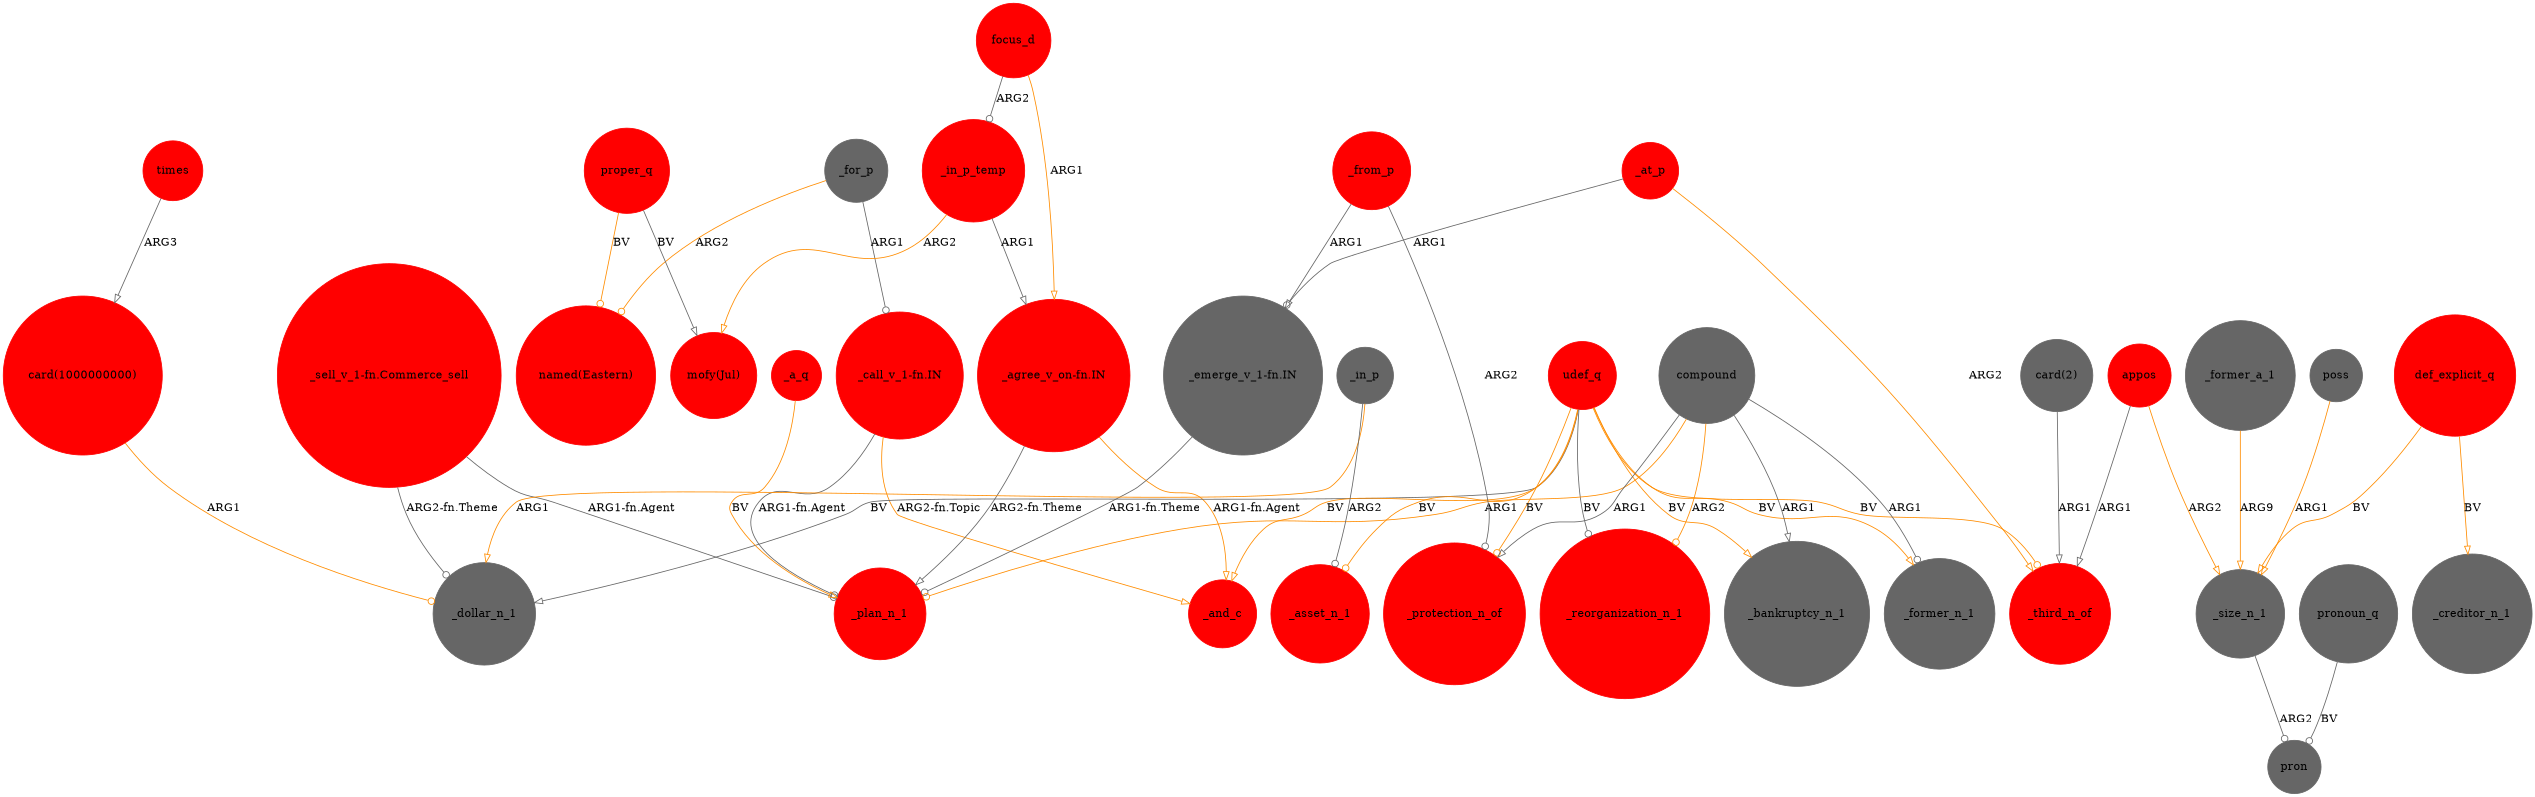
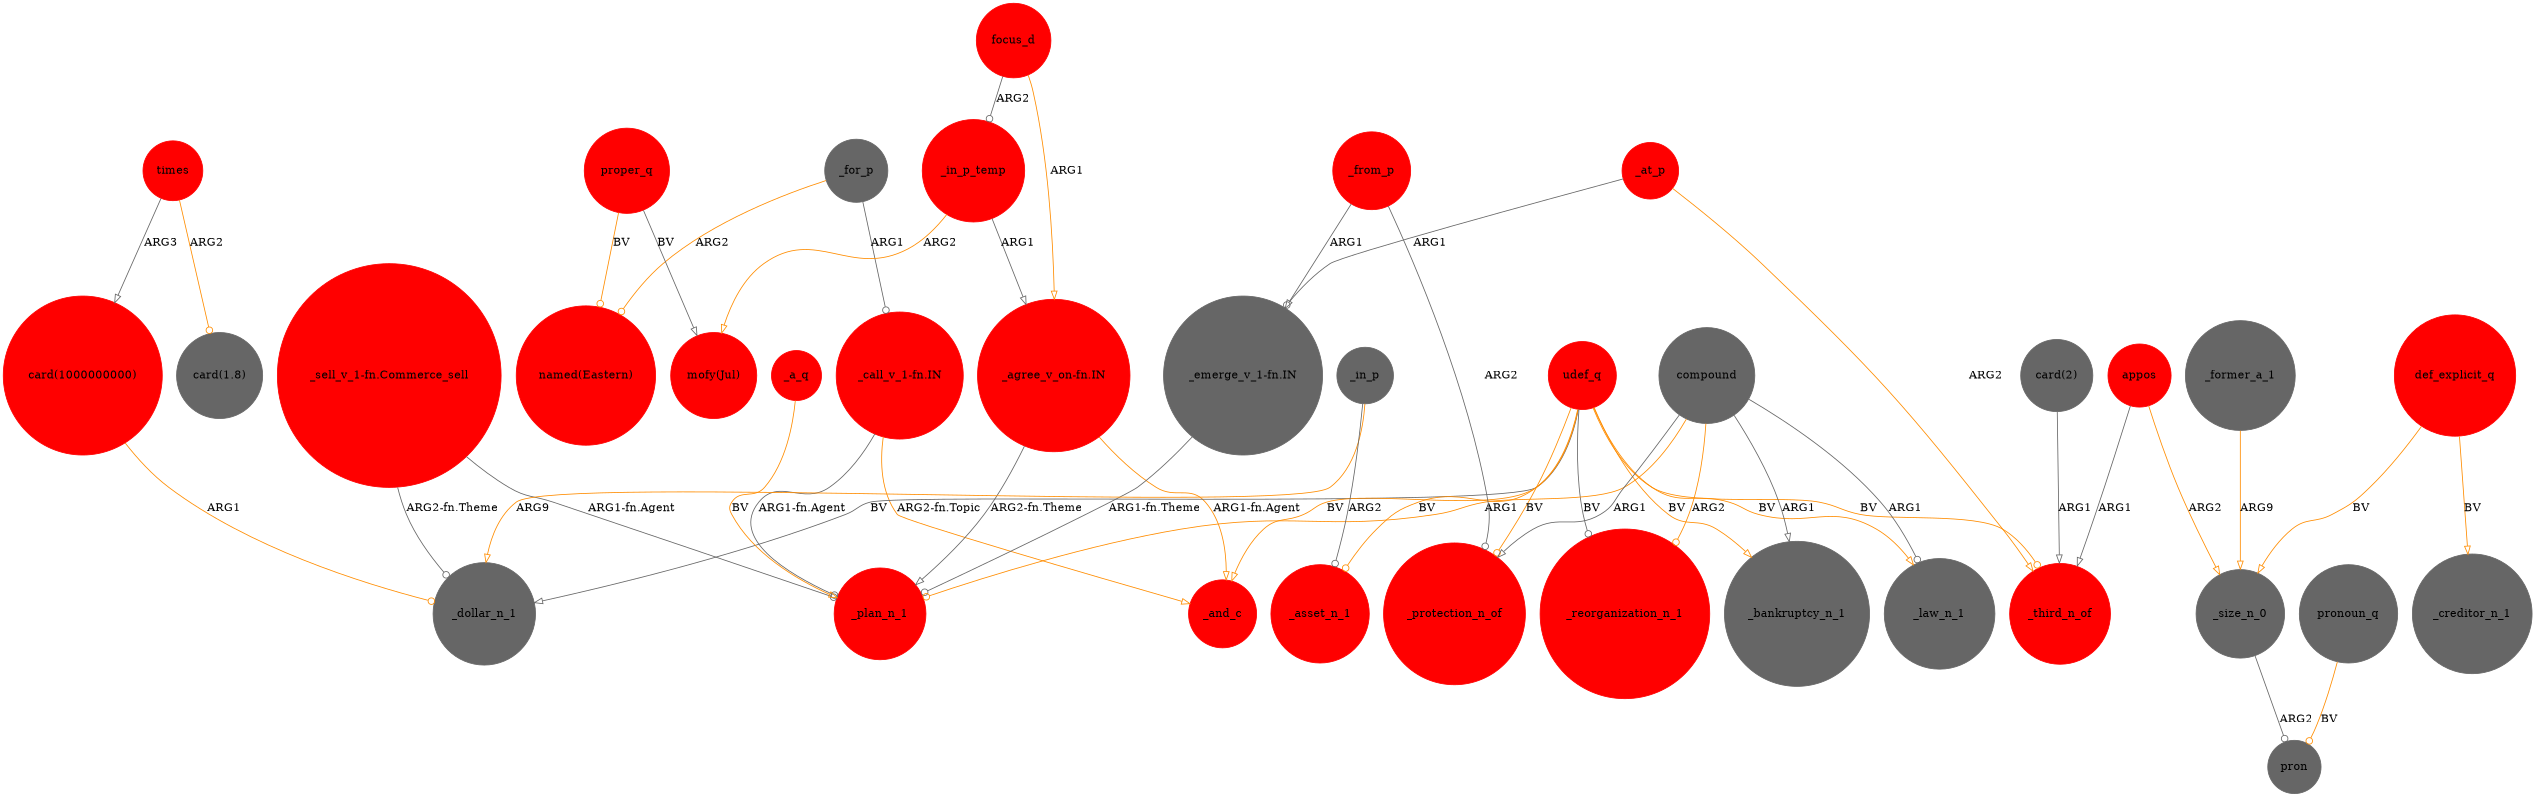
node "card(1.8)": added
node "poss": removed
edge "_in_p" -> "_dollar_n_1": label "ARG1" -> "ARG9"
node "_former_n_1": label "_former_n_1" -> "_law_n_1"
node "_size_n_1": label "_size_n_1" -> "_size_n_0"
edge "pronoun_q" -> "pron": color gray40 -> darkorange
